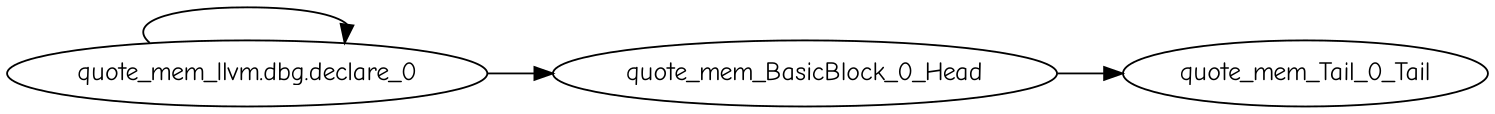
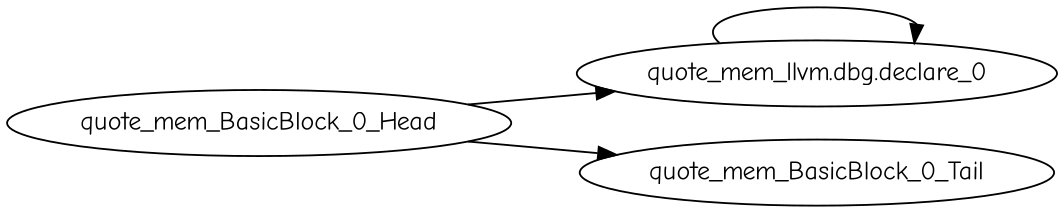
edge "quote_mem_llvm.dbg.declare_0" -> "quote_mem_BasicBlock_0_Head": reversed
node "quote_mem_Tail_0_Tail": label "quote_mem_Tail_0_Tail" -> "quote_mem_BasicBlock_0_Tail"
